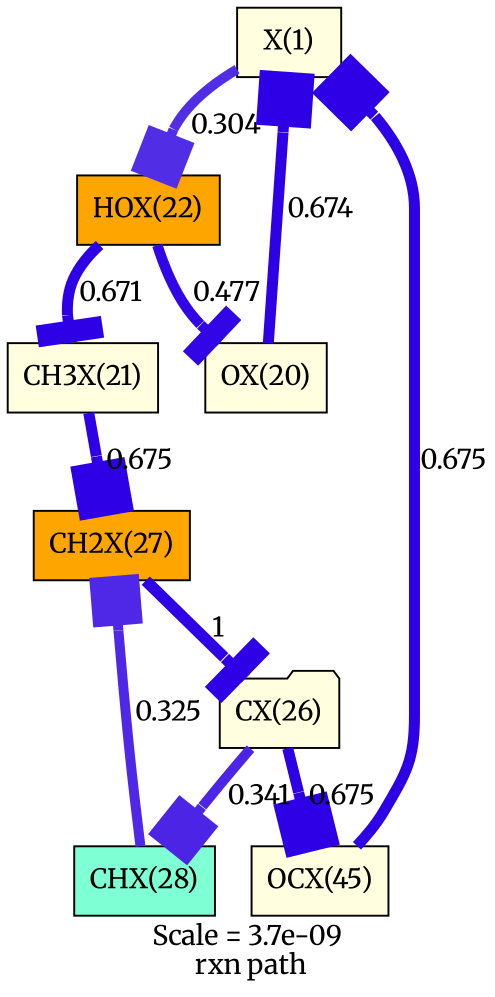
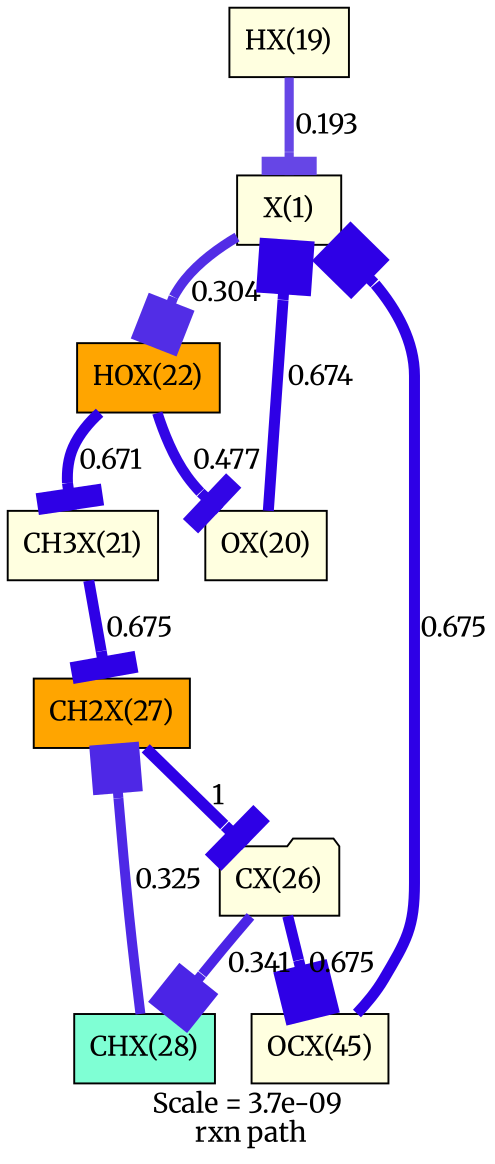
node "HX(19)": added
edge "CH3X(21)" -> "CH2X(27)": arrowhead box -> tee
